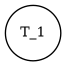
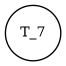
node "T_1": label "T_1" -> "T_7"
